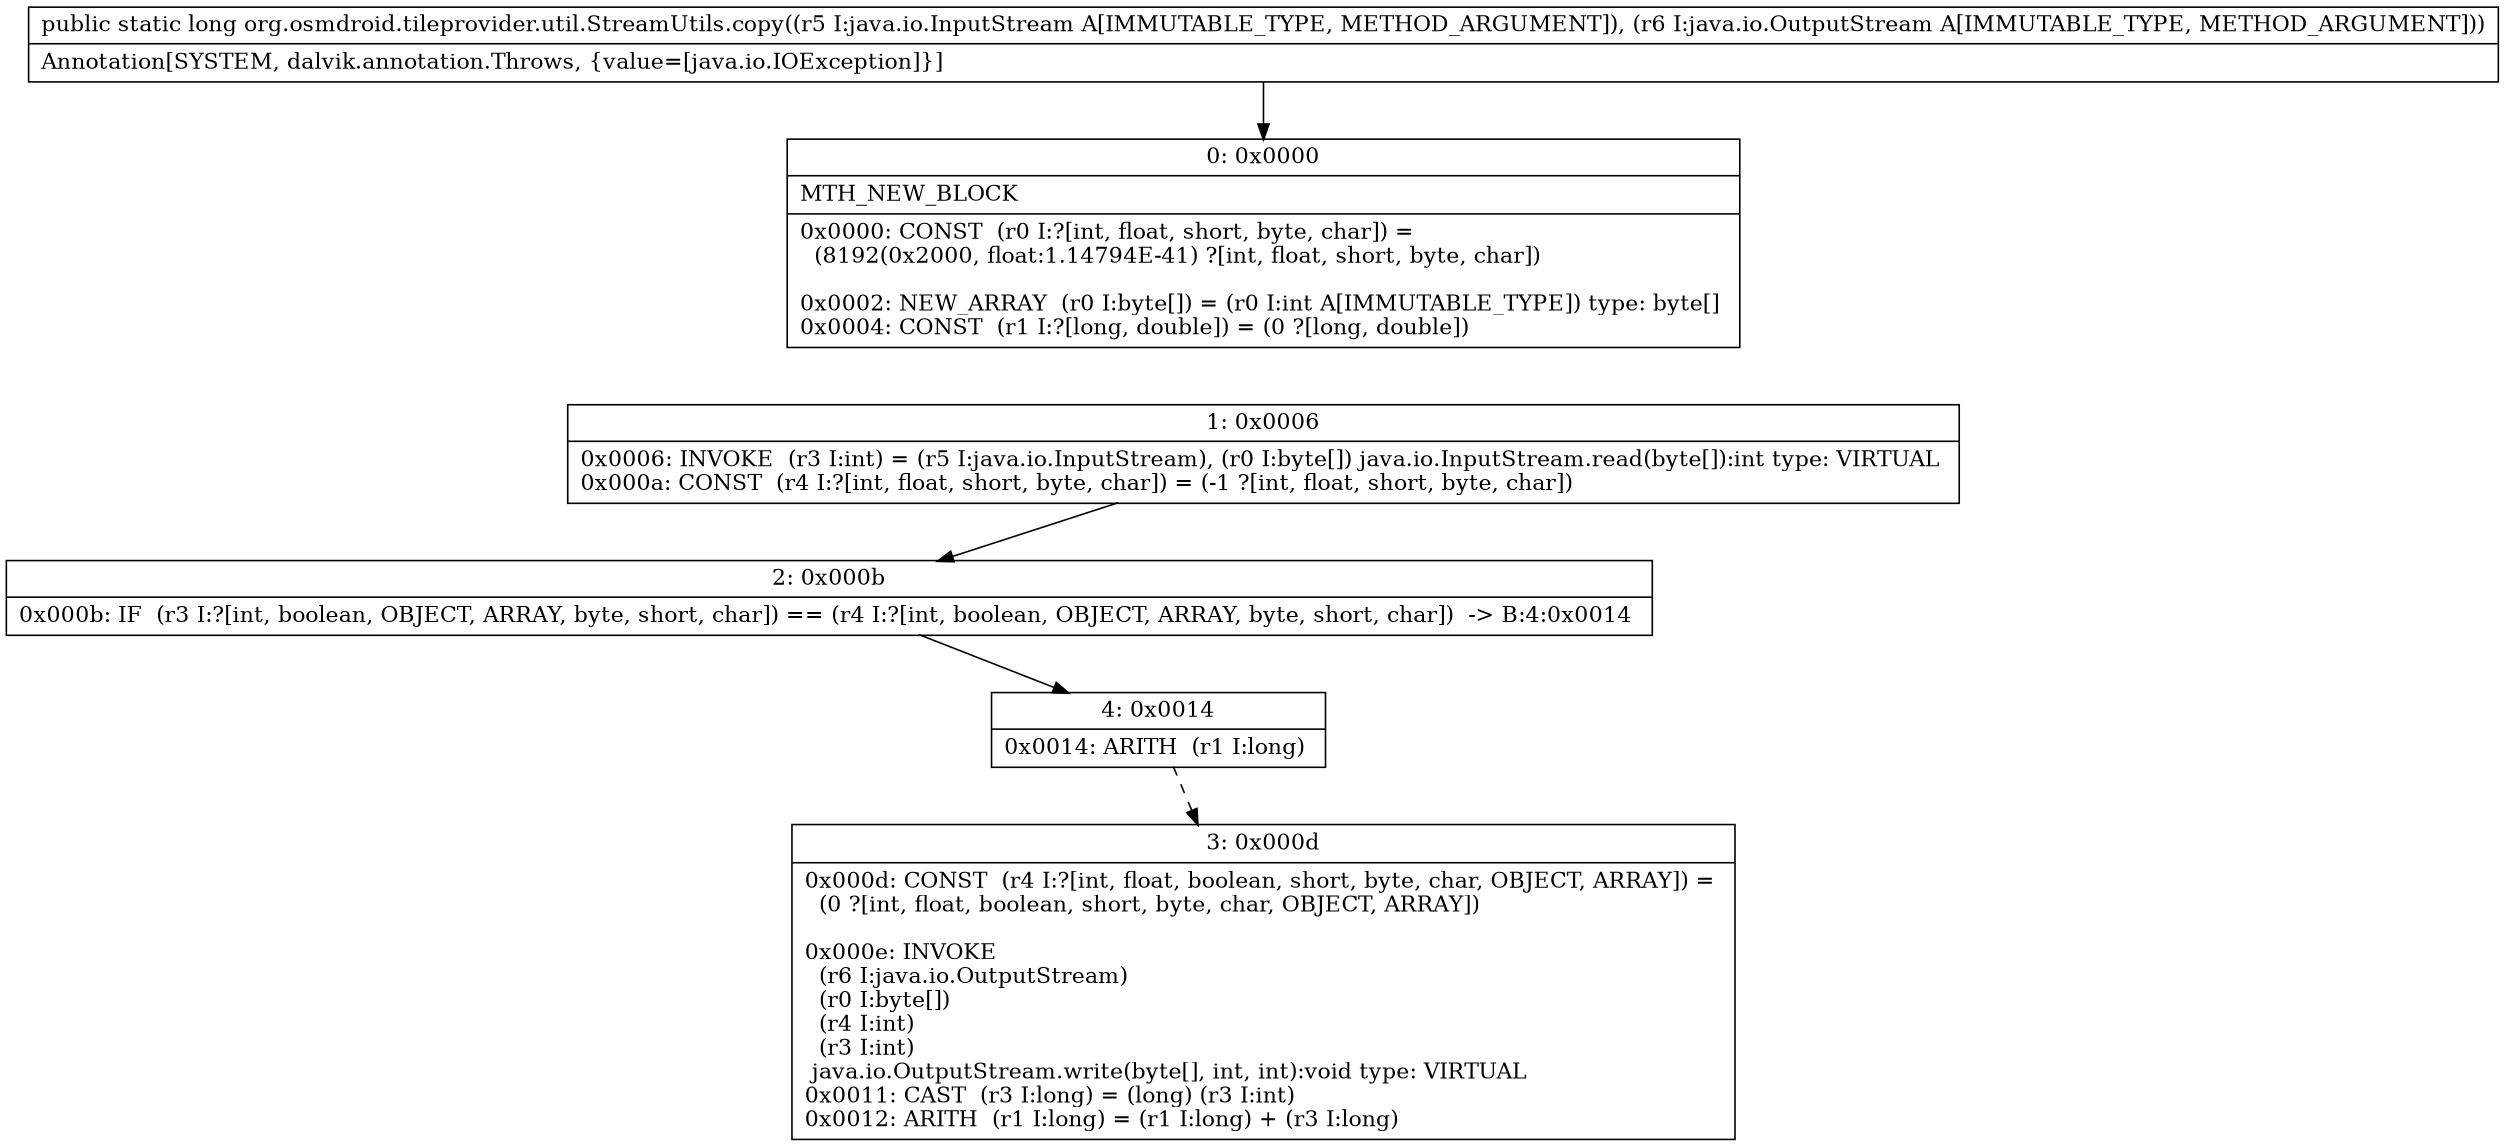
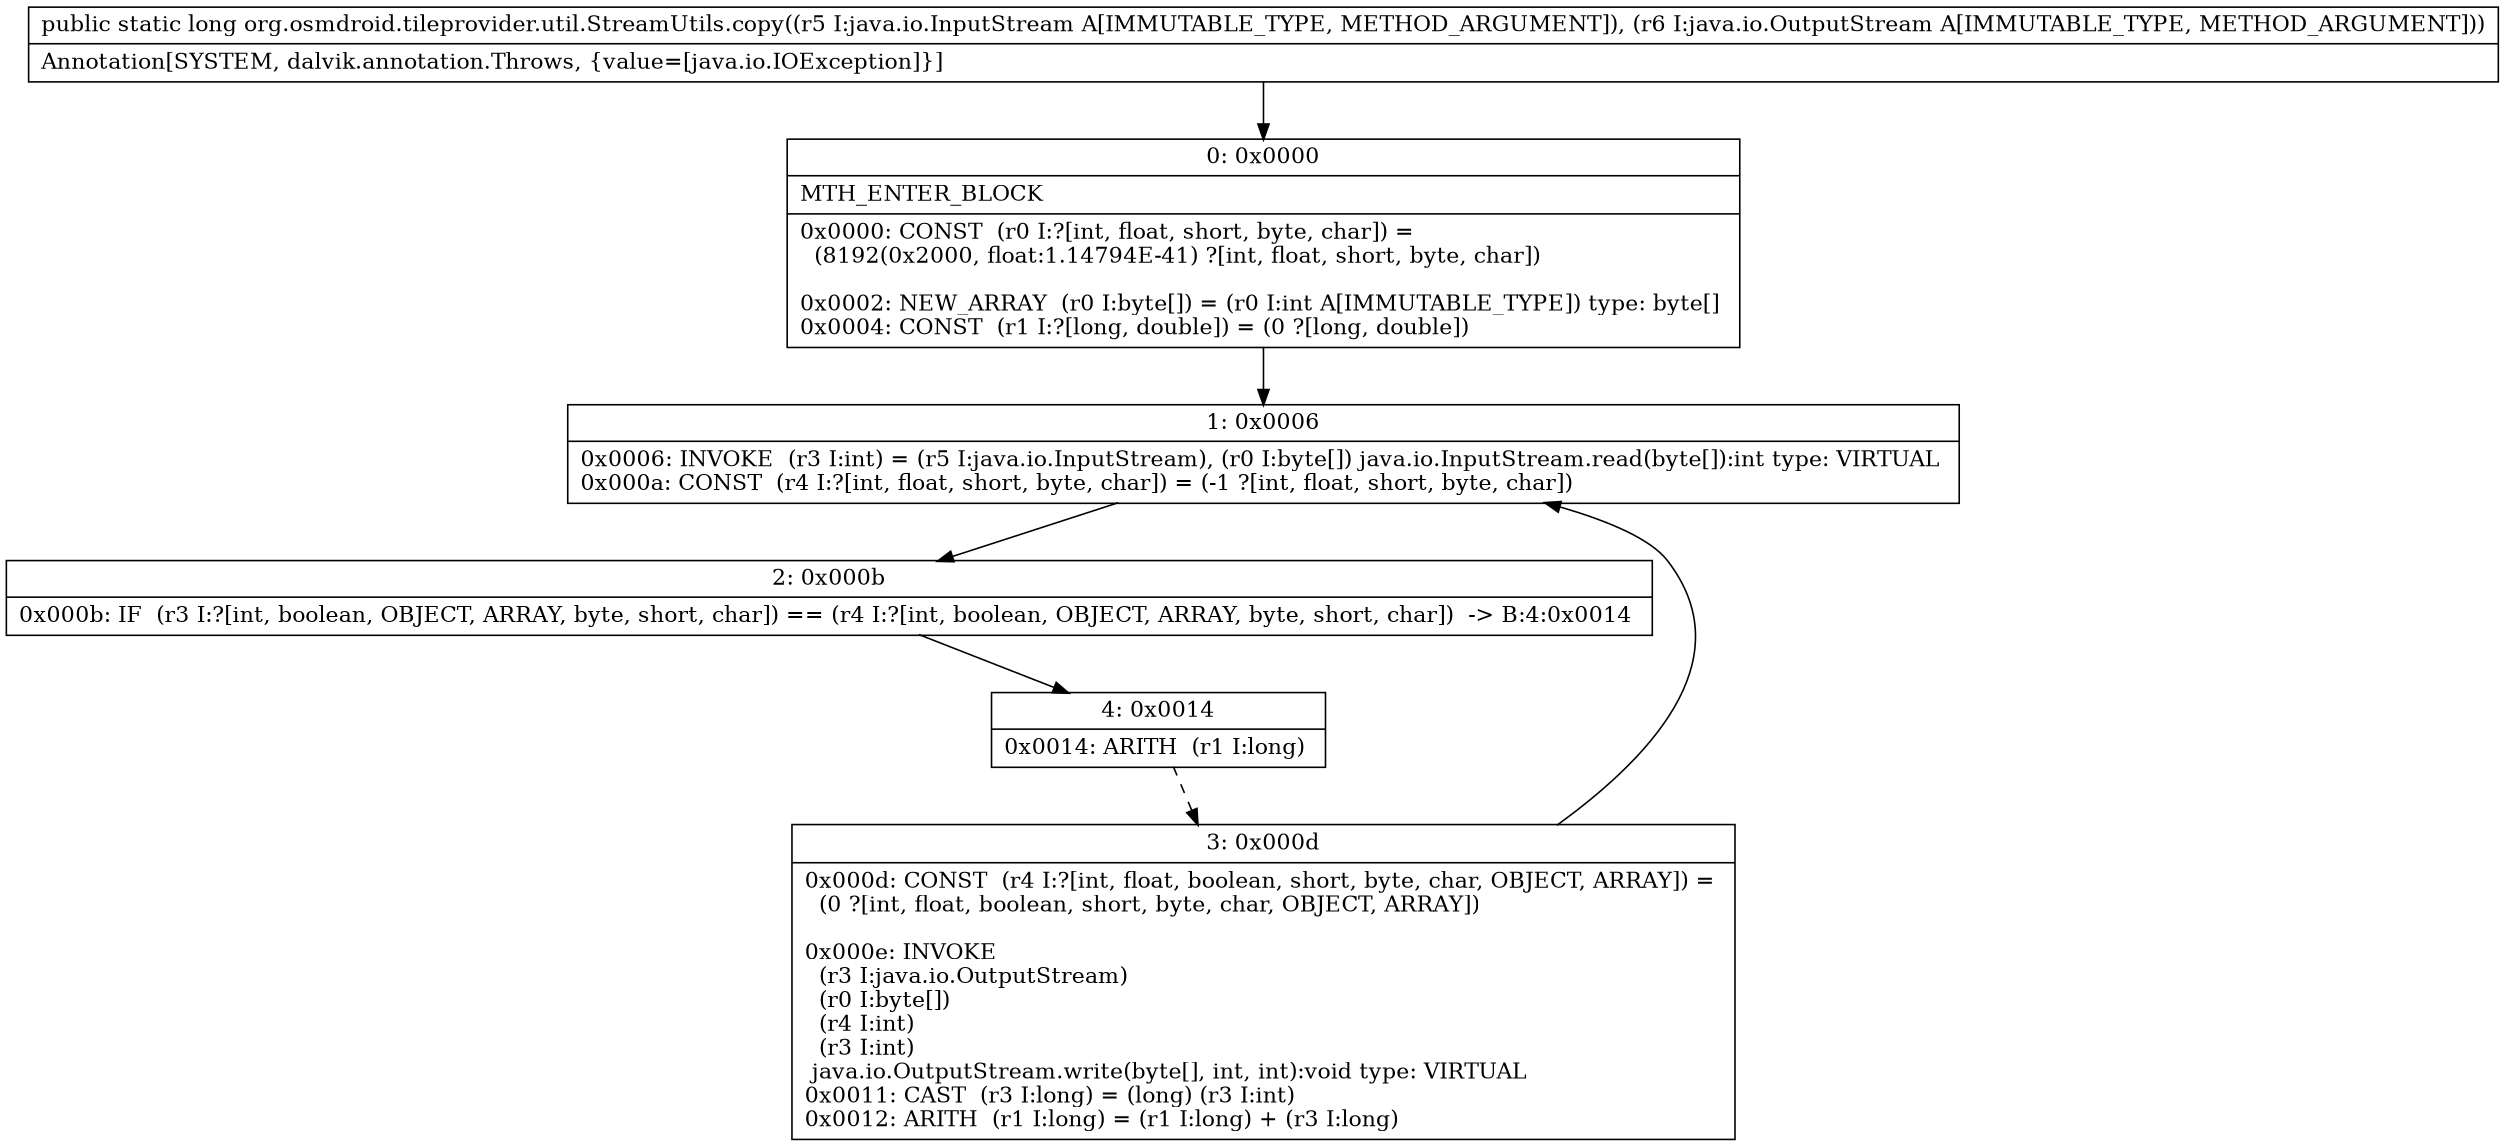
node "0: 0x0000": text "MTH_NEW_BLOCK" -> "MTH_ENTER_BLOCK"
edge "0: 0x0000" -> "1: 0x0006": added
edge "3: 0x000d" -> "1: 0x0006": added
node "3: 0x000d": text "(r6 I:java.io.OutputStream)" -> "(r3 I:java.io.OutputStream)"
